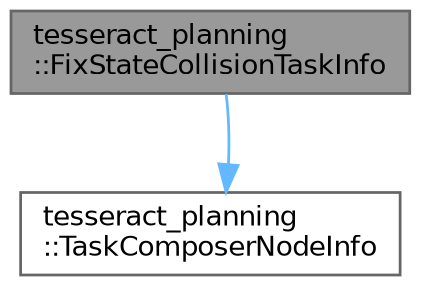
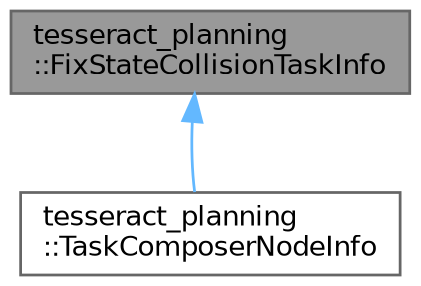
edge "tesseract_planning ::FixStateCollisionTaskInfo" -> "tesseract_planning ::TaskComposerNodeInfo": reversed
